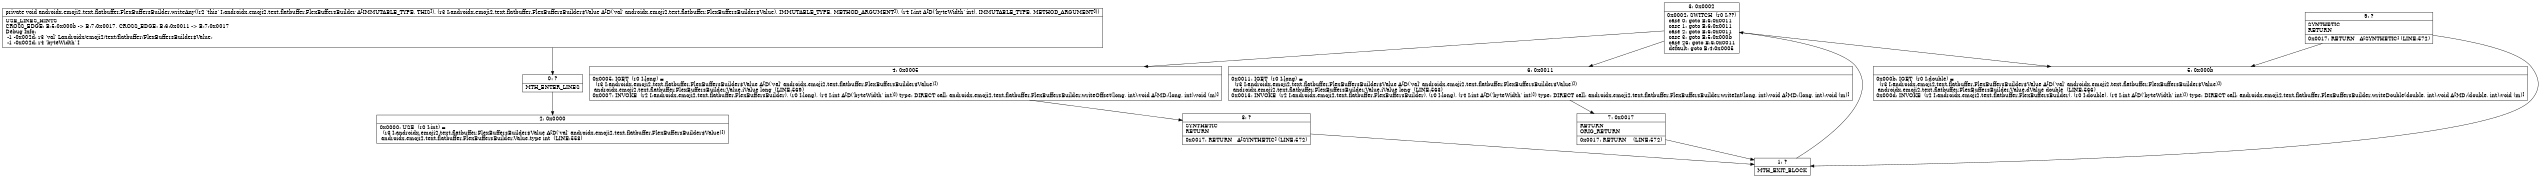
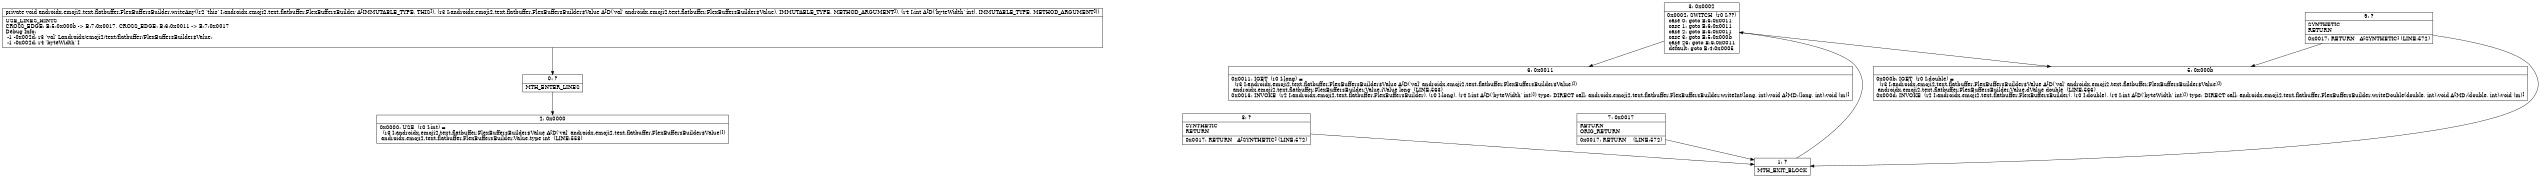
node "4: 0x0005": removed
edge "6: 0x0011" -> "7: 0x0017": removed
